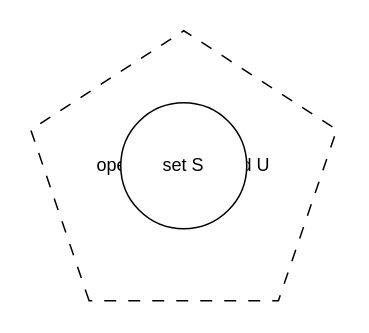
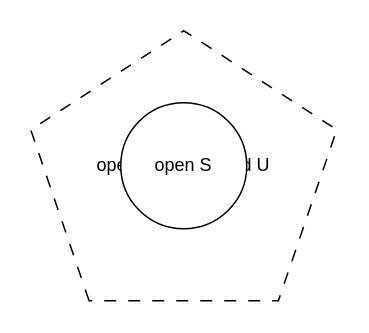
node "set S": label "set S" -> "open S"
